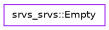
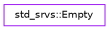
node "srvs_srvs::Empty": label "srvs_srvs::Empty" -> "std_srvs::Empty"
